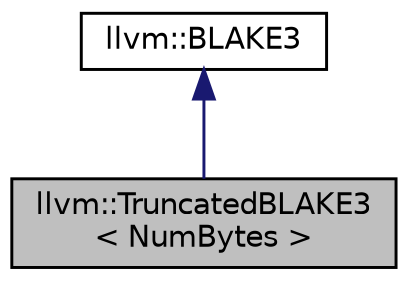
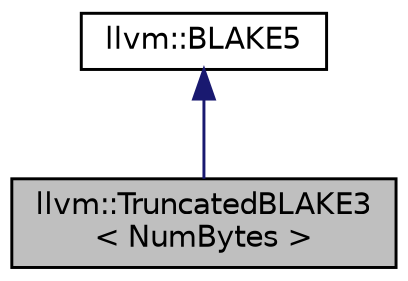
node "llvm::BLAKE3": label "llvm::BLAKE3" -> "llvm::BLAKE5"
